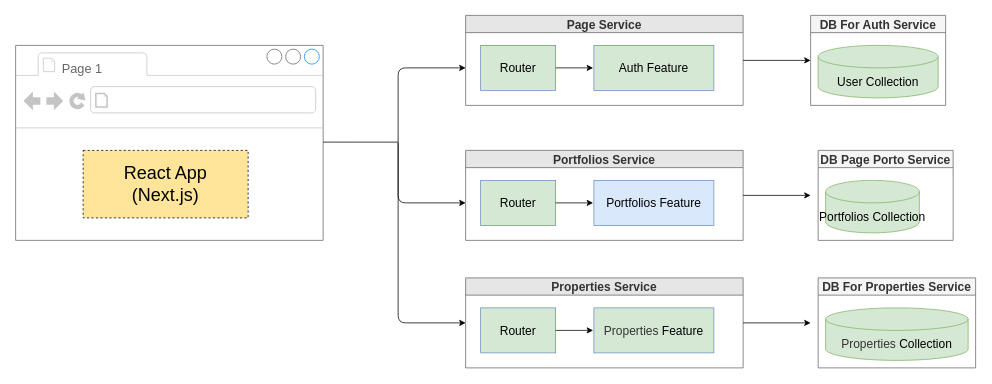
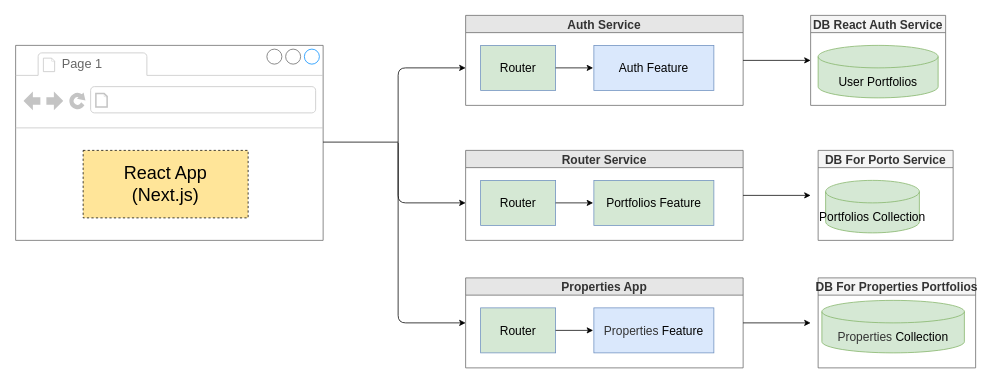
node "Page Service": label "Page Service" -> "Auth Service"
node "DB For Auth Service": label "DB For Auth Service" -> "DB React Auth Service"
node "Auth Feature": fillcolor #d5e8d4 -> #dae8fc
node "Page 1": size 135x30 -> 83x20
node "User Collection": label "User Collection" -> "User Portfolios"
node "Portfolios Service": label "Portfolios Service" -> "Router Service"
node "DB Page Porto Service": label "DB Page Porto Service" -> "DB For Porto Service"
node "Portfolios Feature": fillcolor #dae8fc -> #d5e8d4
node "Properties Service": label "Properties Service" -> "Properties App"
node "DB For Properties Service": label "DB For Properties Service" -> "DB For Properties Portfolios"
node "Properties Feature": fillcolor #d5e8d4 -> #dae8fc
node "Properties Collection": moved (897, 334) -> (893, 327)
